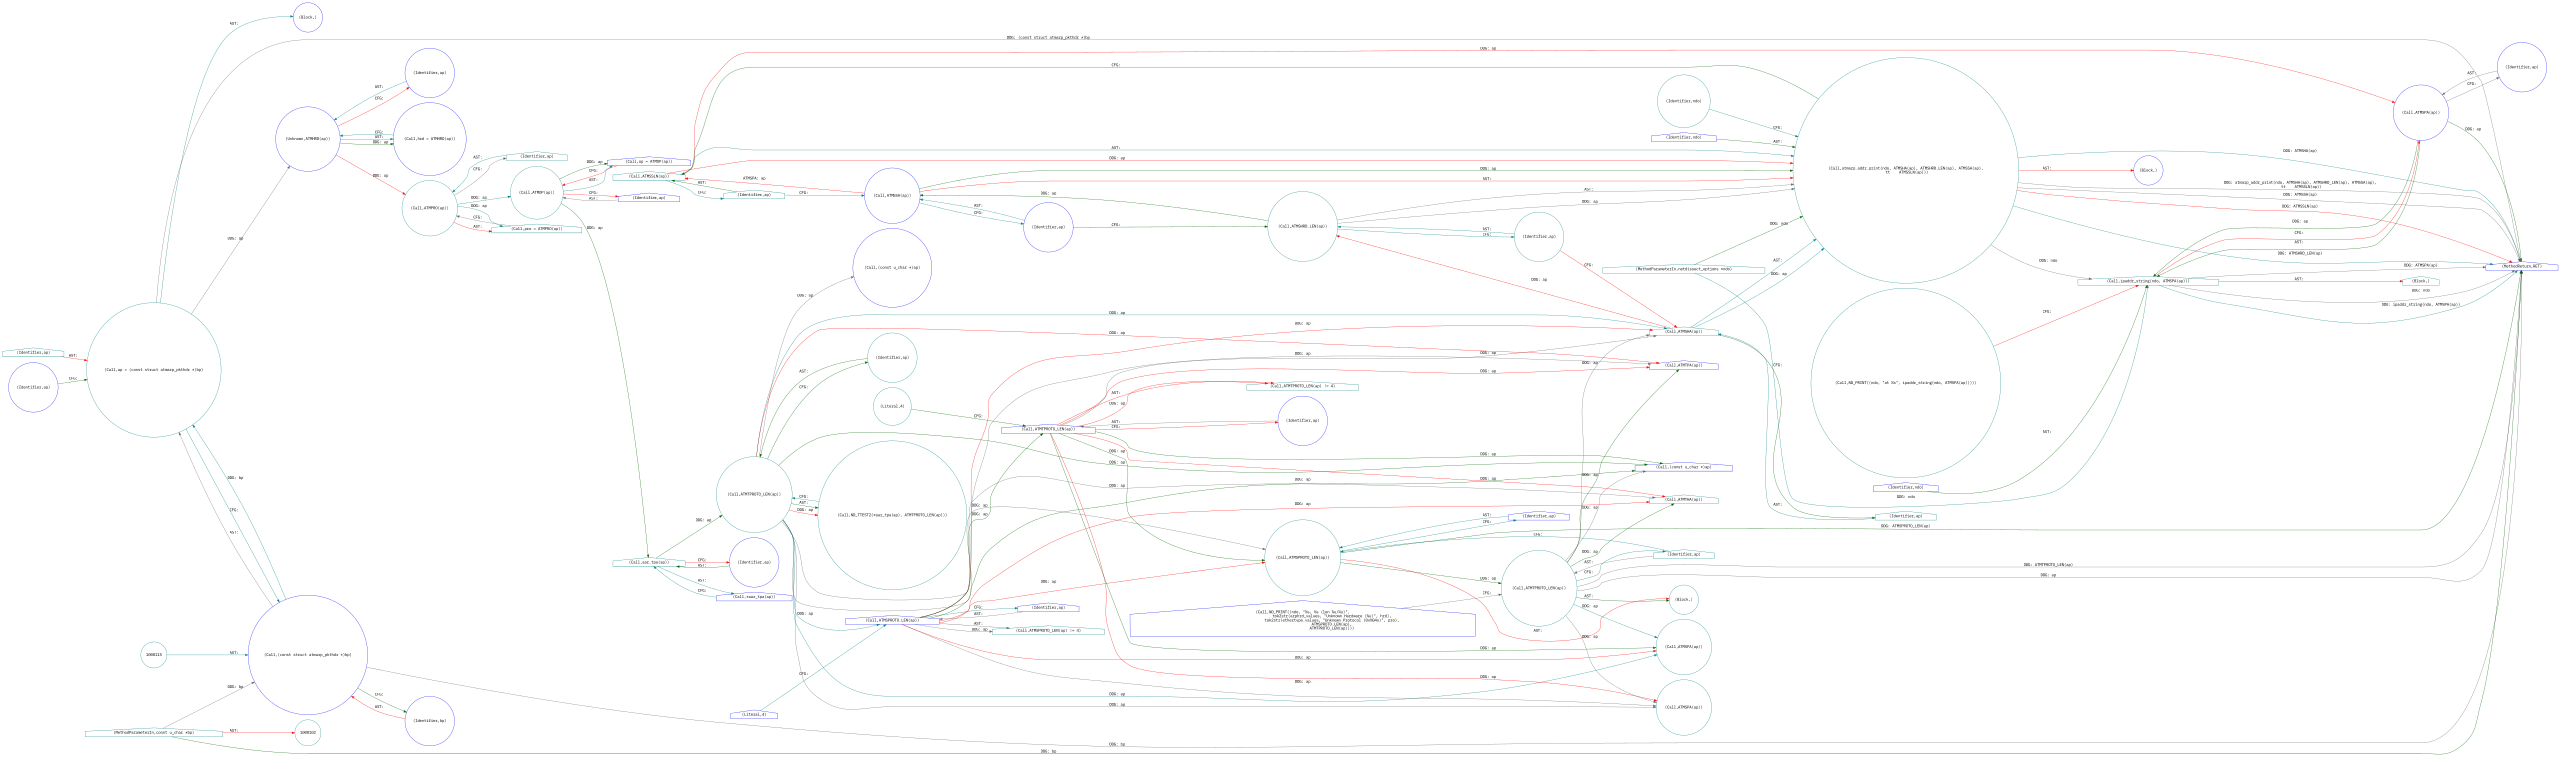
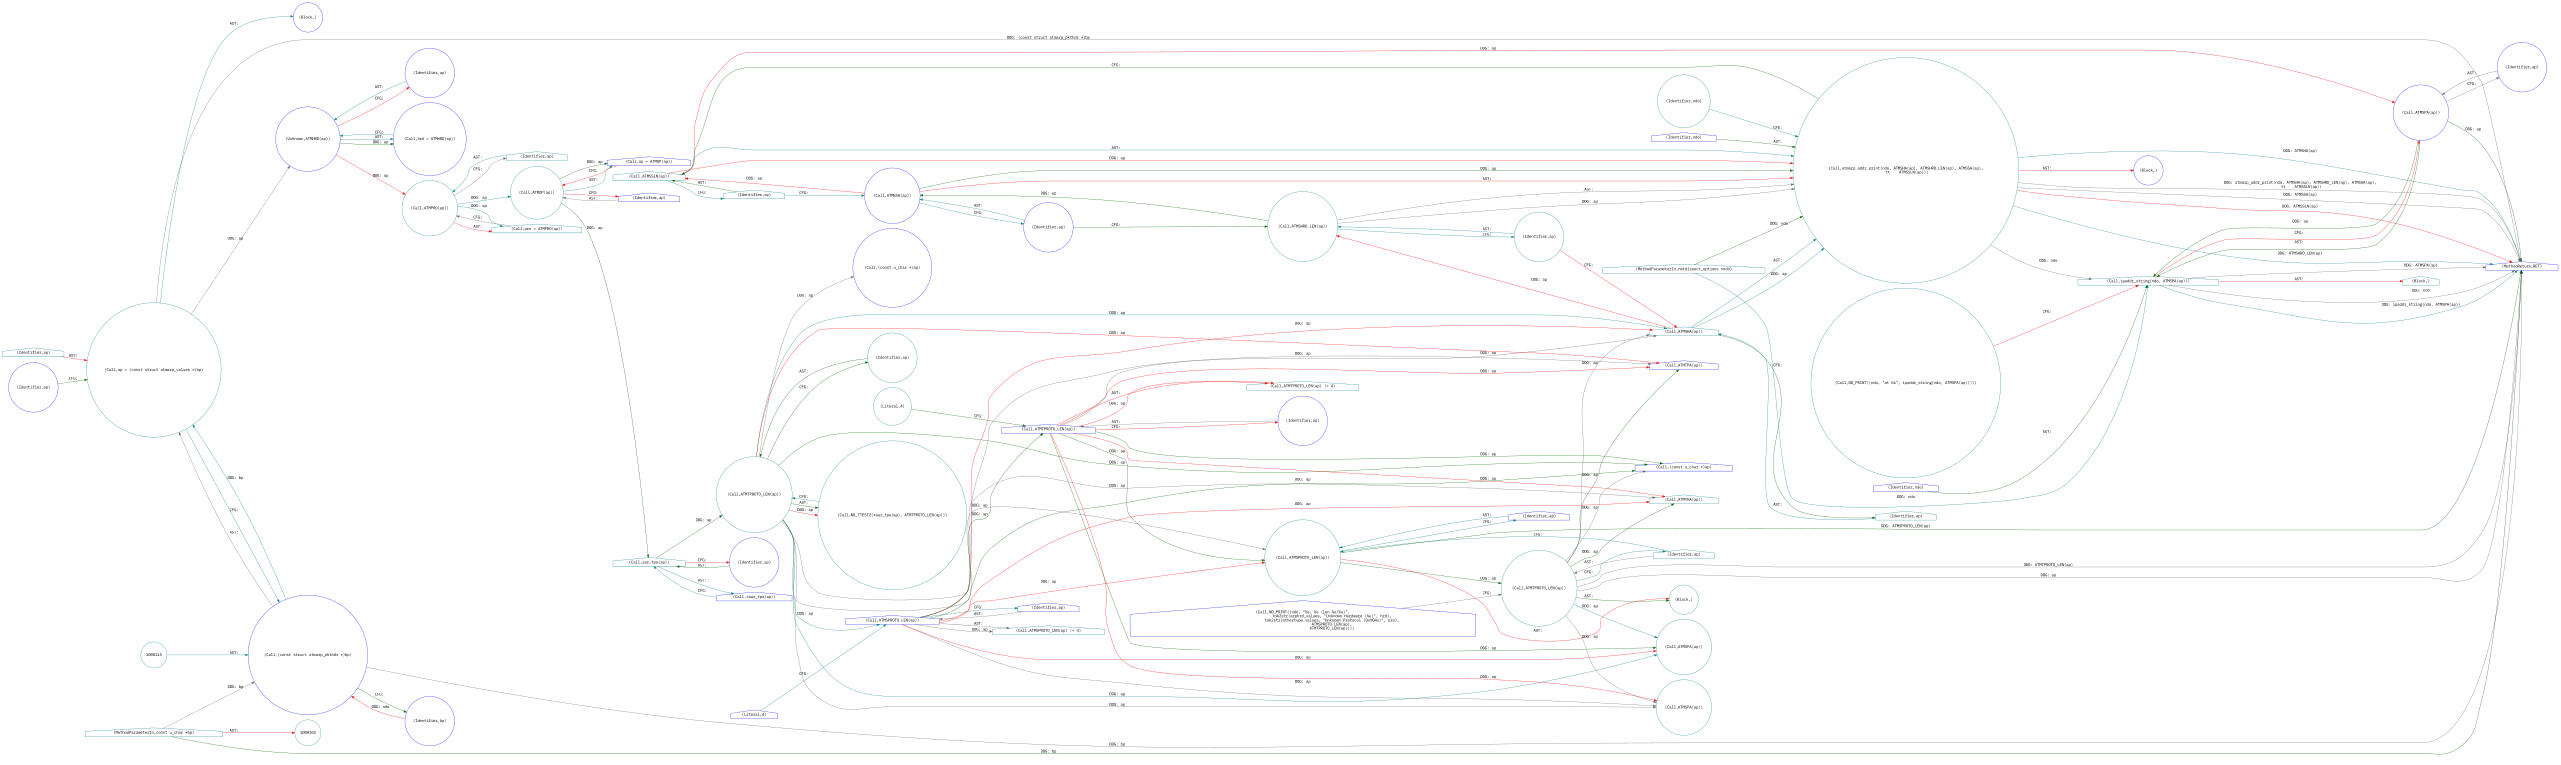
edge "(Call,ATMSSA(ap))" -> "(Call,ATMSSLN(ap))": label "ATMSPA: ap" -> "DDG: ap"
node "(Call,ap = (const struct atmarp_pkthdr *)bp)": label "(Call,ap = (const struct atmarp_pkthdr *)bp)" -> "(Call,ap = (const struct atmarp_values *)bp)"
edge "(Identifier,bp)" -> "(Call,(const struct atmarp_pkthdr *)bp)": label "AST: " -> "DDG: ndo"
